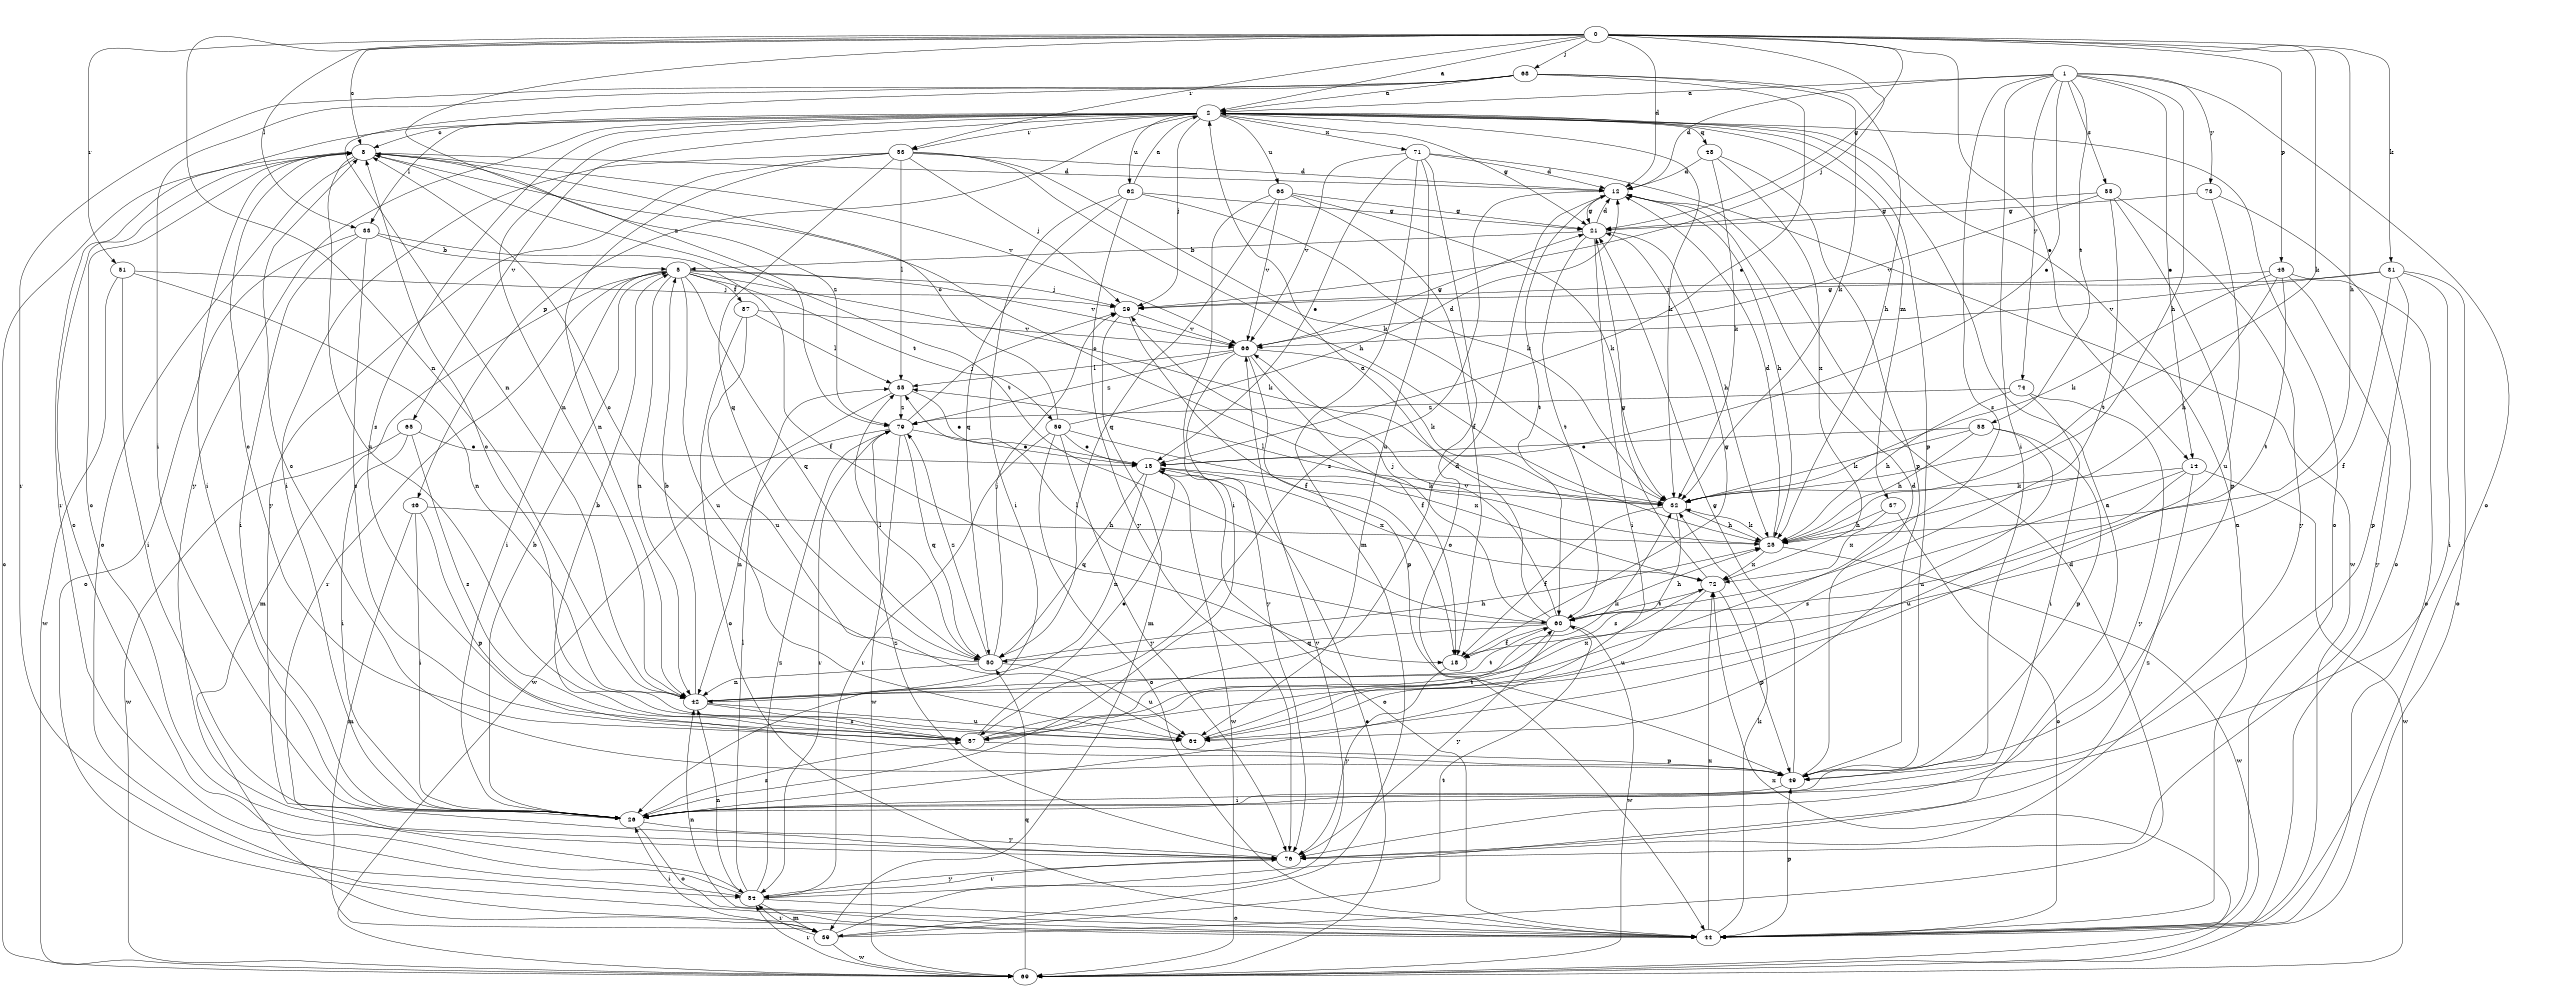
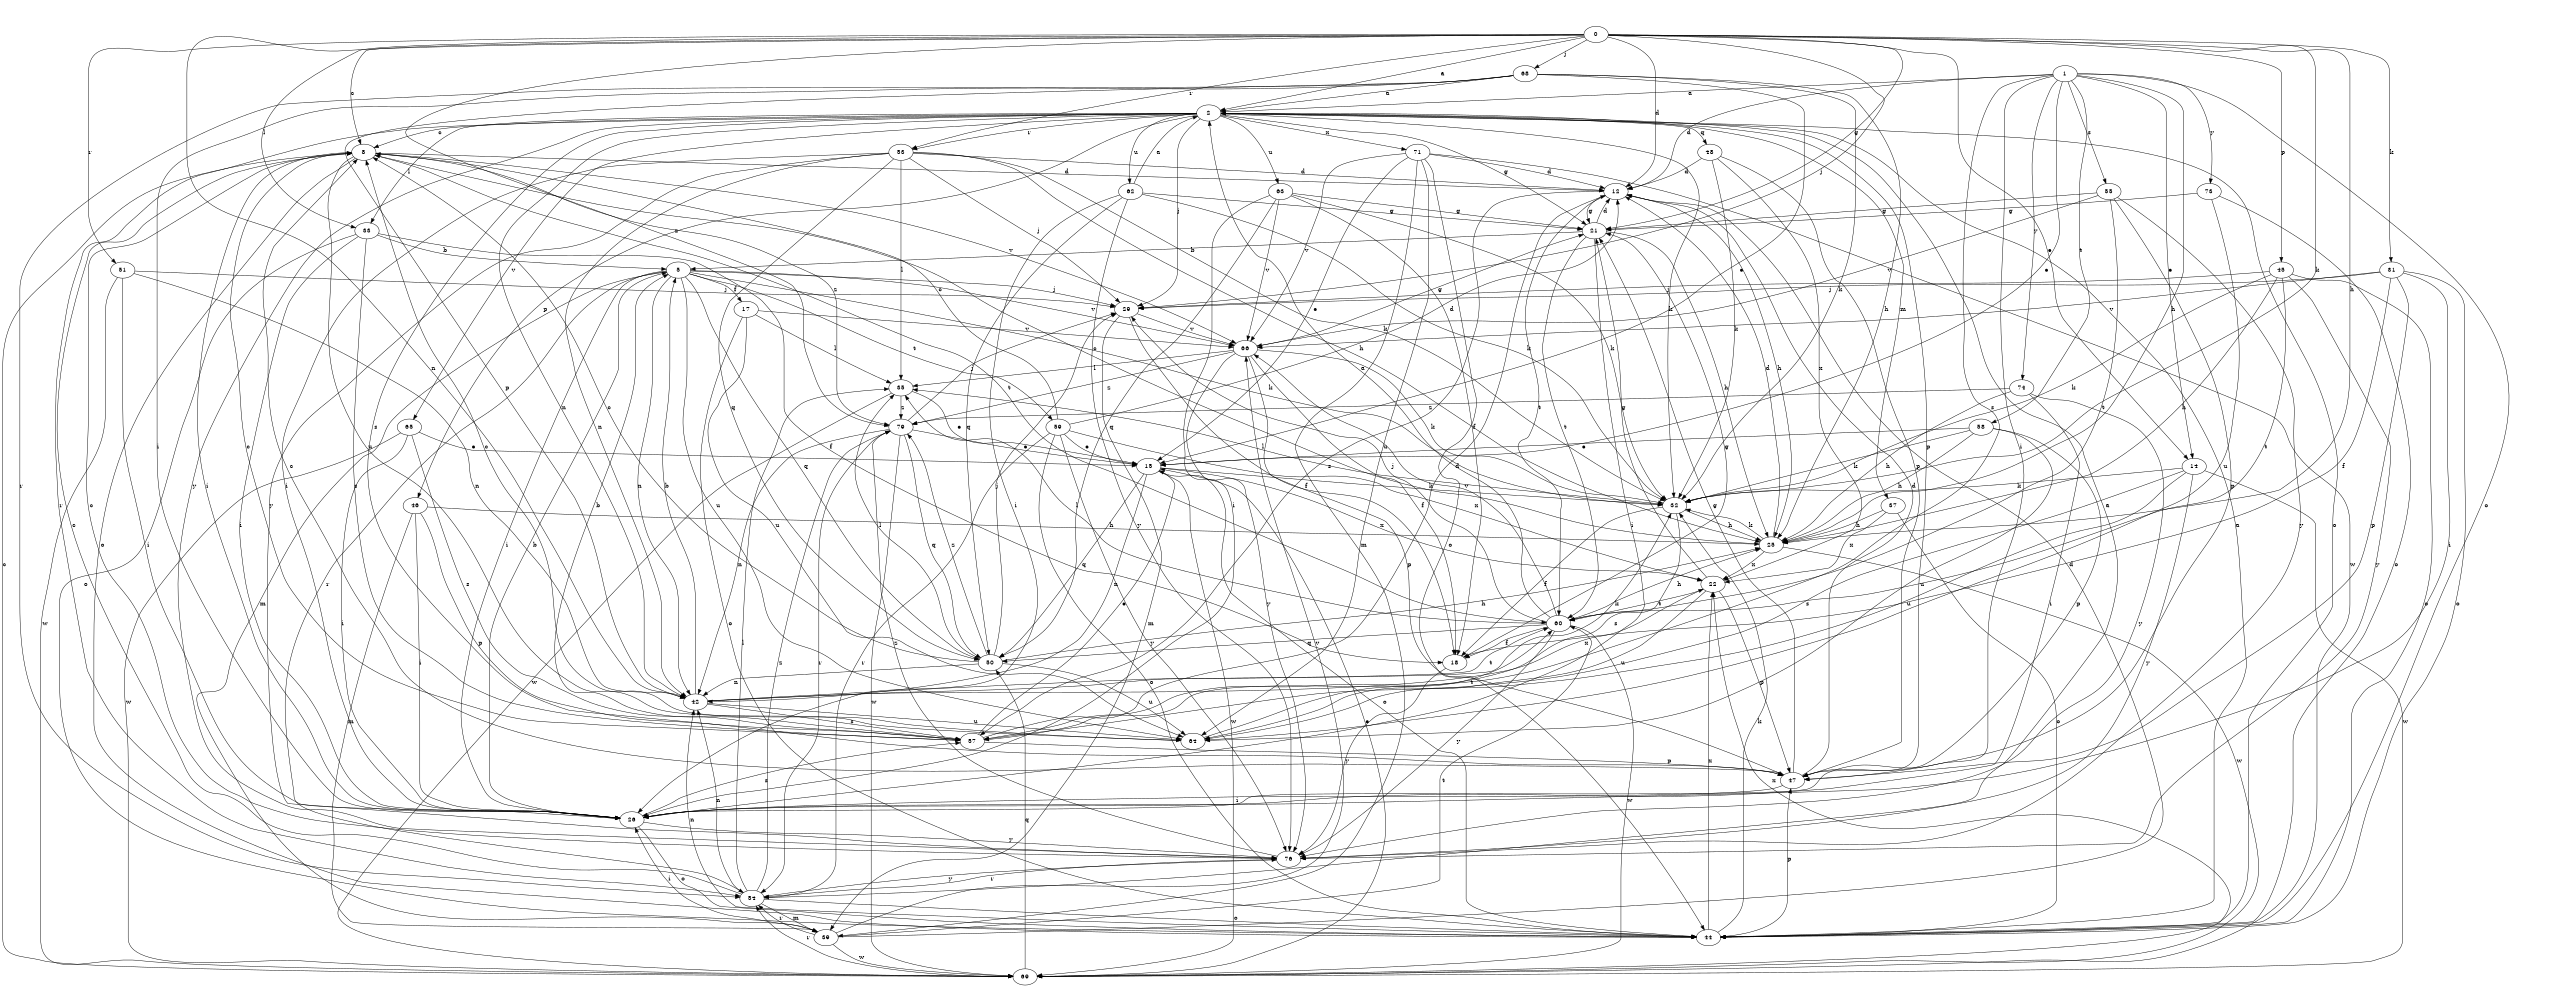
edge "31" -> "29": label "g" -> "j"
node "87": label "87" -> "17"
edge "68" -> "42": label "n" -> "p"
node "72": label "72" -> "22"
edge "14" -> "76": label "z" -> "y"
node "49": label "49" -> "47"
